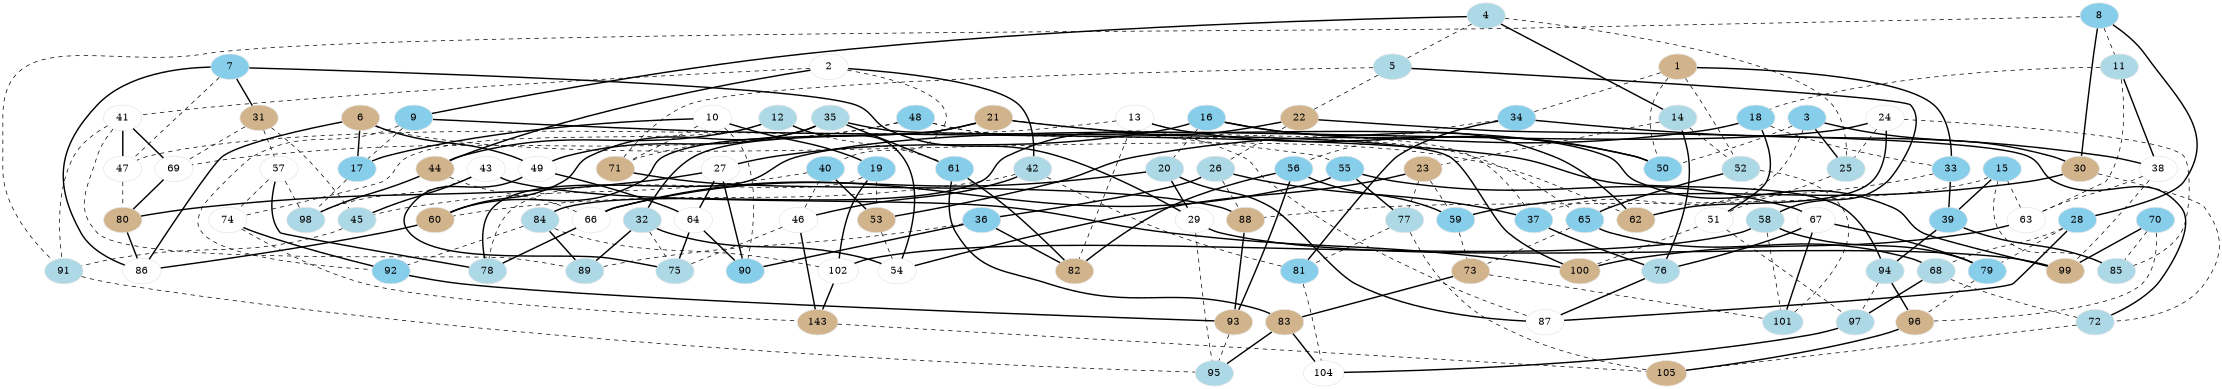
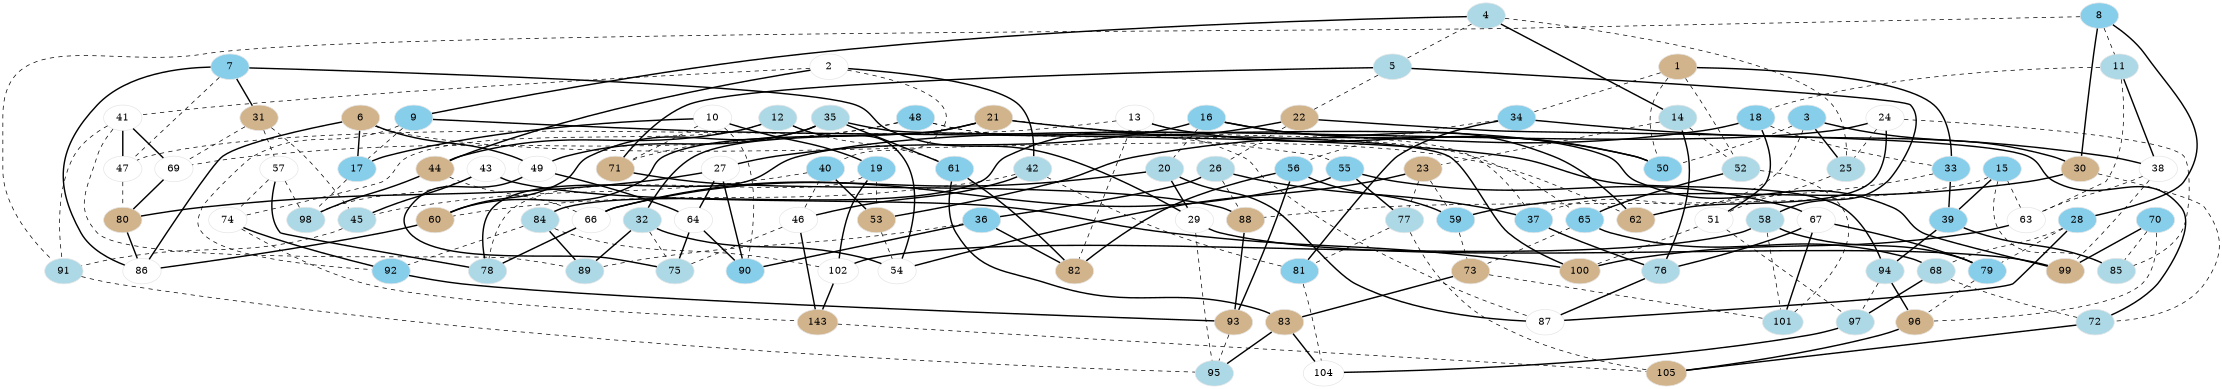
edge "5" -- "71": style dashed -> bold
edge "72" -- "105": style dashed -> bold
